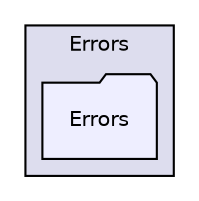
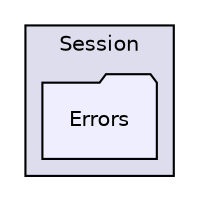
cluster "Errors": label "Errors" -> "Session"
